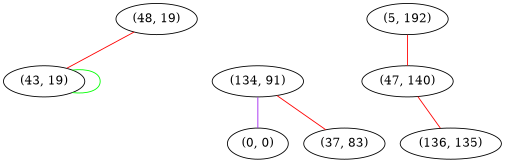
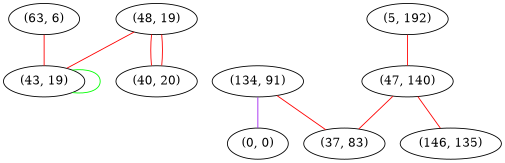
node "(63, 6)": added
node "(40, 20)": added
edge "(47, 140)" -- "(37, 83)": added
node "(136, 135)": label "(136, 135)" -> "(146, 135)"
